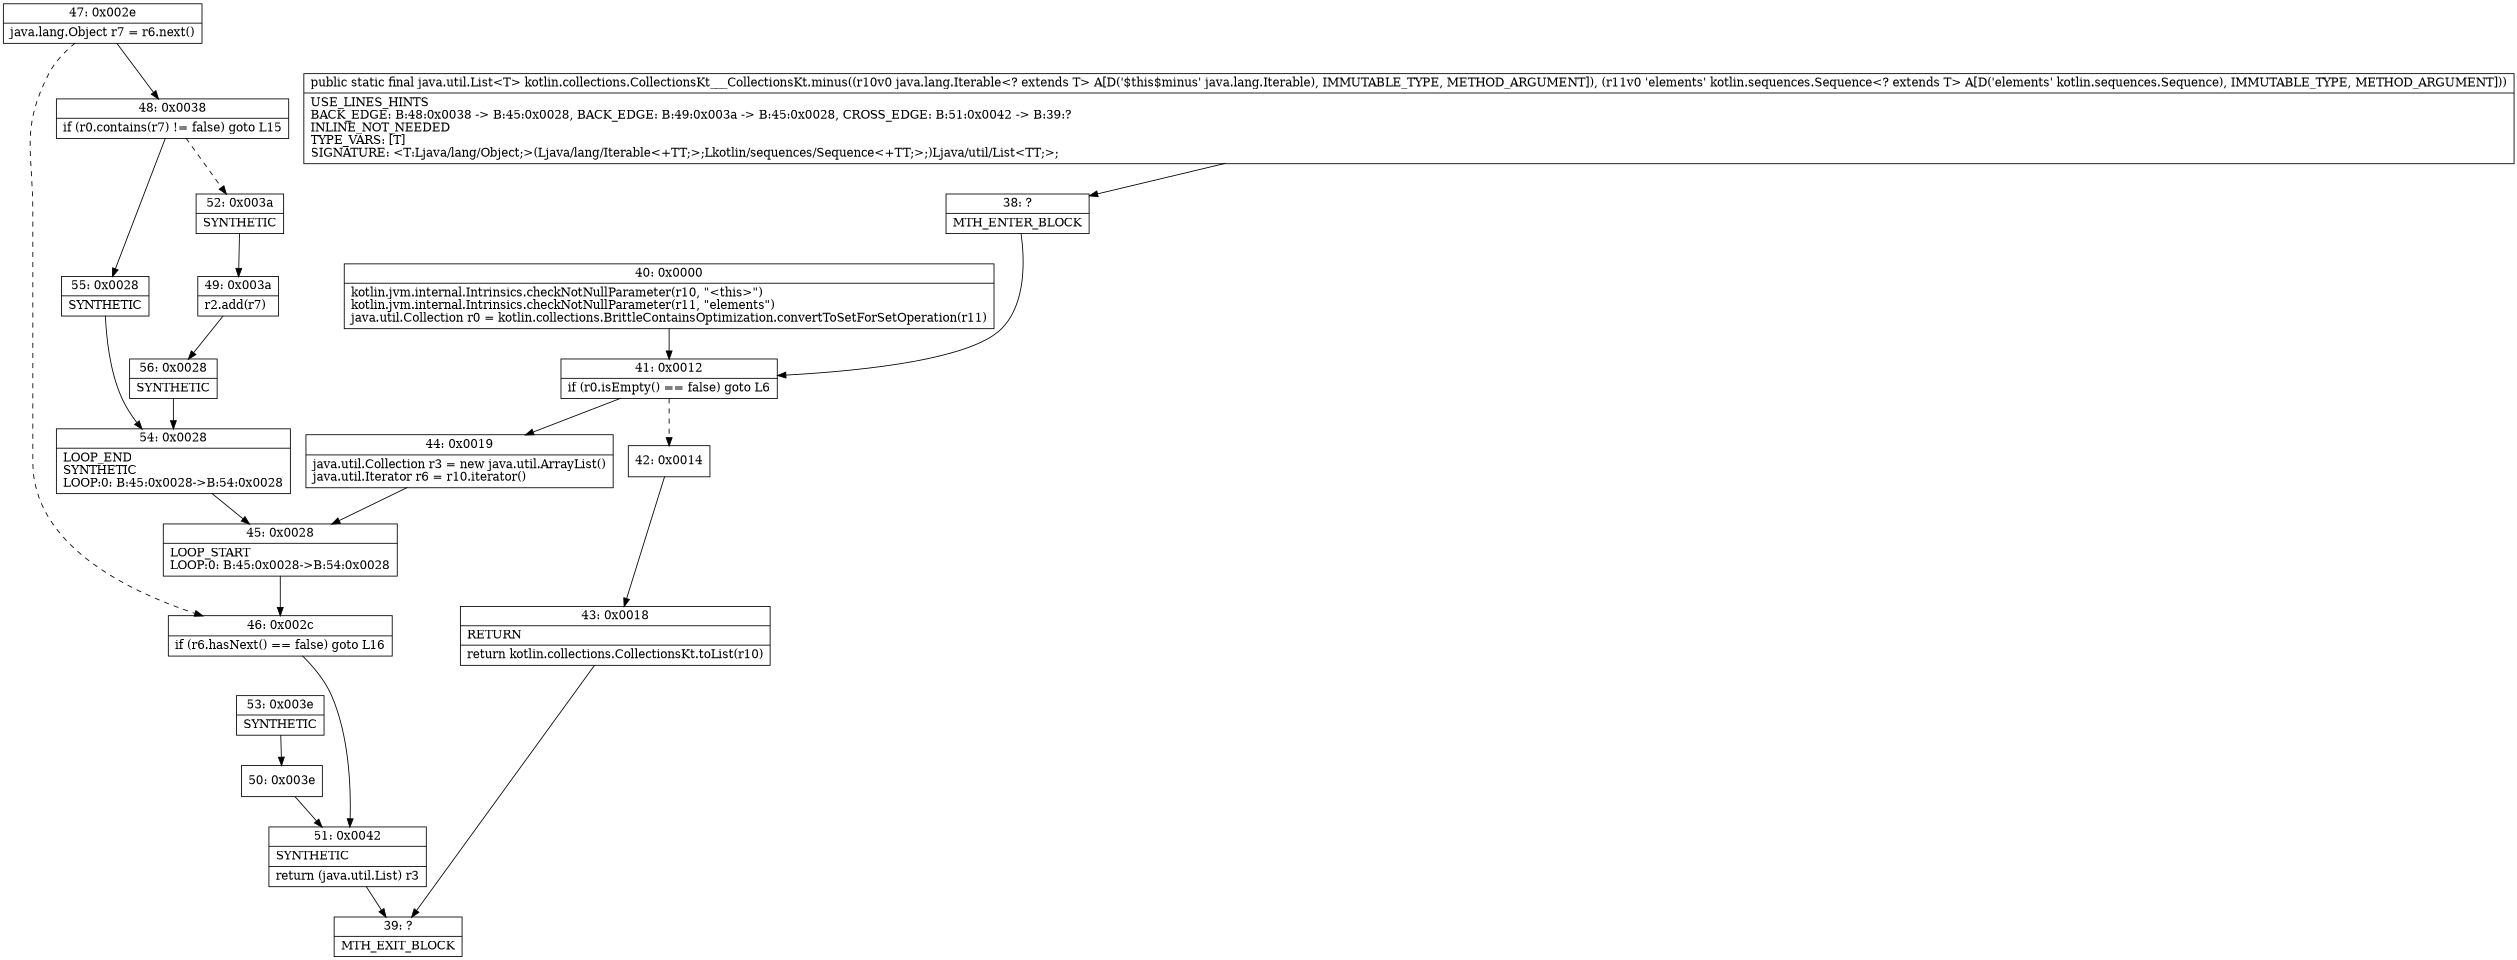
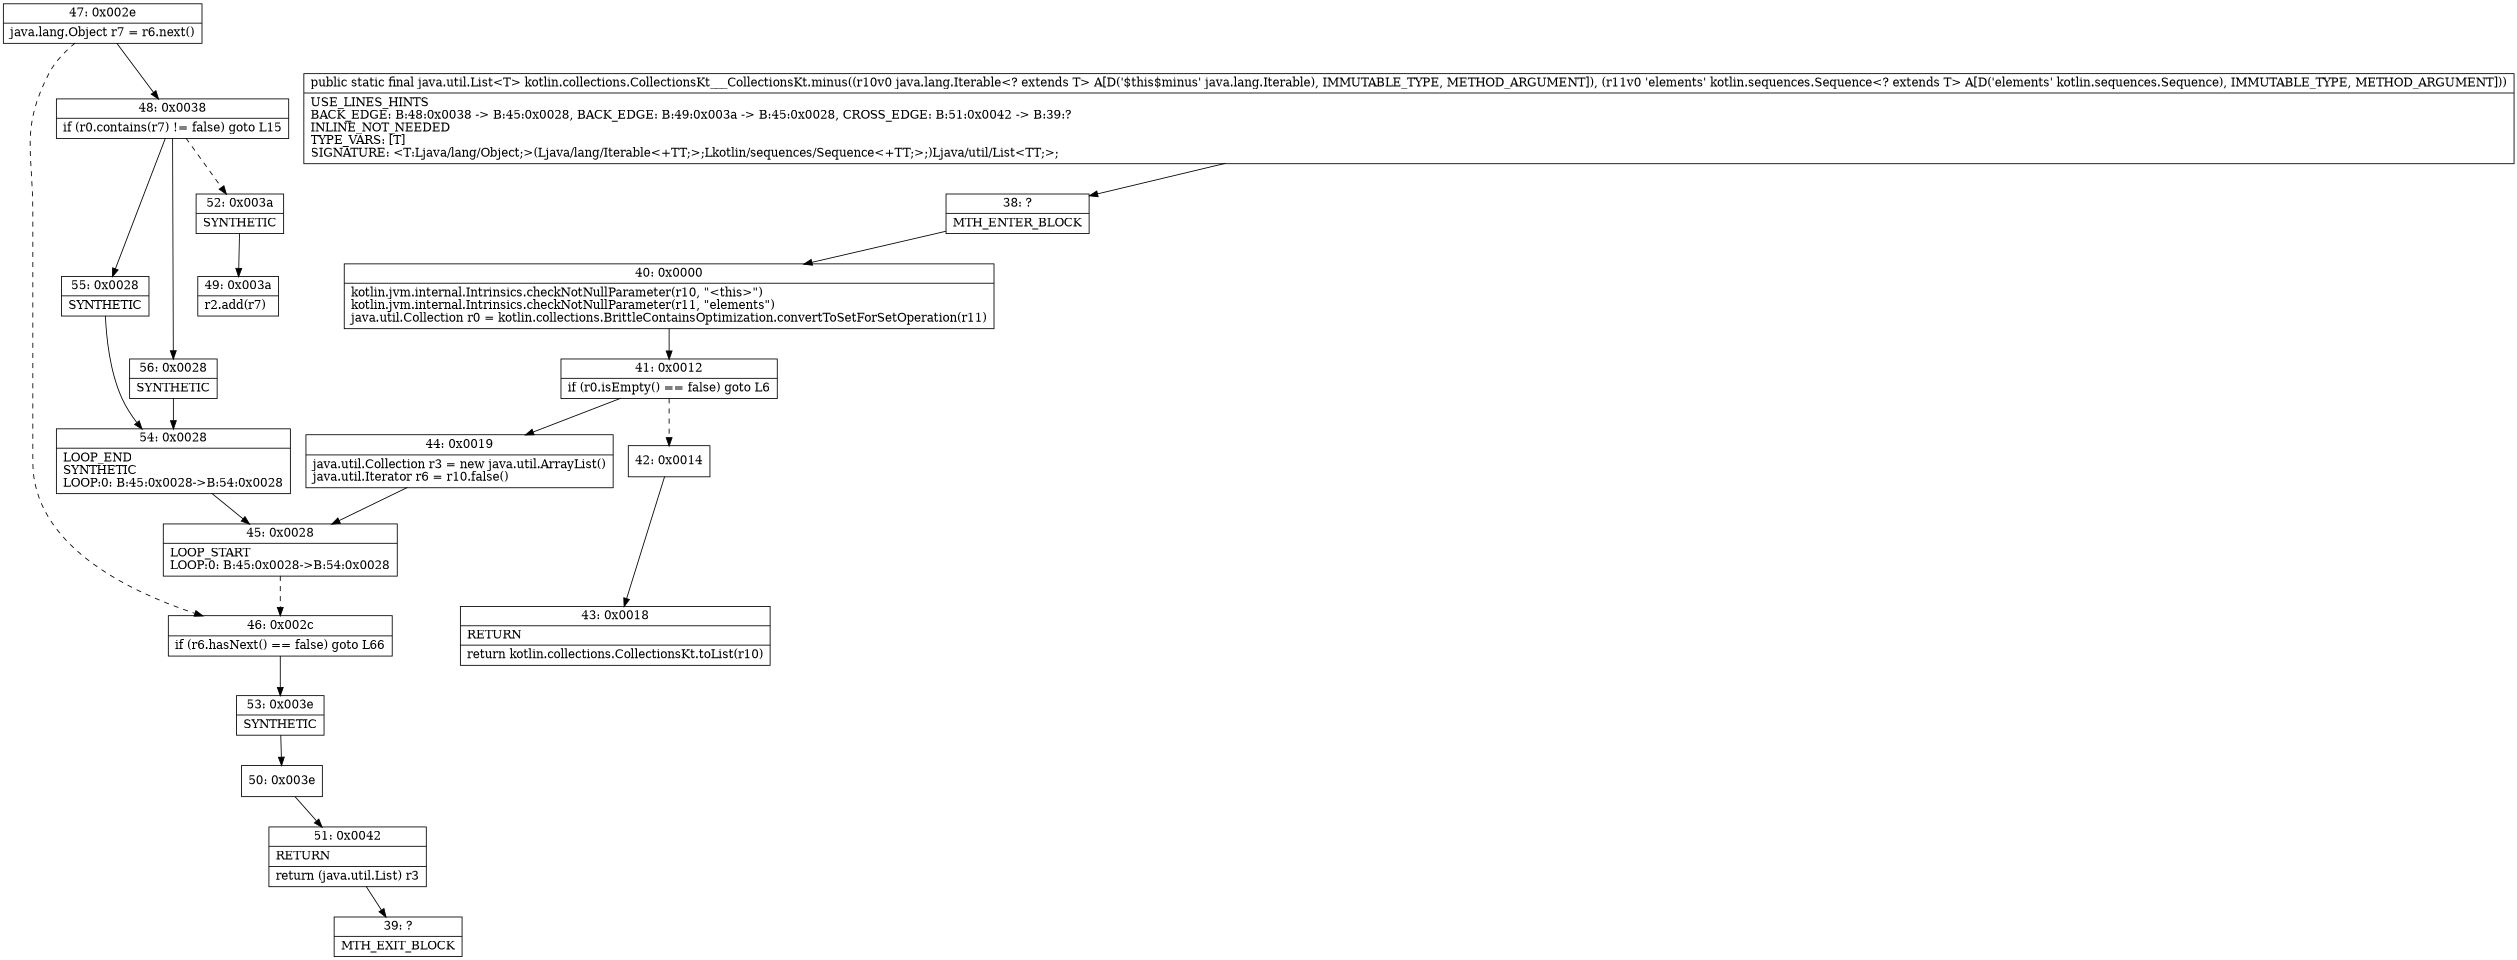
edge "49: 0x003a" -> "56: 0x0028": now "48: 0x0038" -> "56: 0x0028"
edge "38: ?" -> "41: 0x0012": now "38: ?" -> "40: 0x0000"
node "44: 0x0019": text "java.util.Iterator r6 = r10.iterator()" -> "java.util.Iterator r6 = r10.false()"
edge "45: 0x0028" -> "46: 0x002c": style solid -> dashed
node "46: 0x002c": text "if (r6.hasNext() == false) goto L16" -> "if (r6.hasNext() == false) goto L66"
edge "46: 0x002c" -> "51: 0x0042": now "46: 0x002c" -> "53: 0x003e"
edge "43: 0x0018" -> "39: ?": removed
node "51: 0x0042": text "SYNTHETIC" -> "RETURN"
